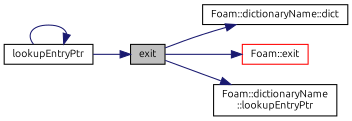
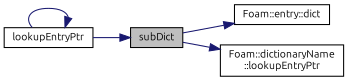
node "Foam::dictionaryName::dict": label "Foam::dictionaryName::dict" -> "Foam::entry::dict"
node "exit": label "exit" -> "subDict"
node "Foam::exit": removed
